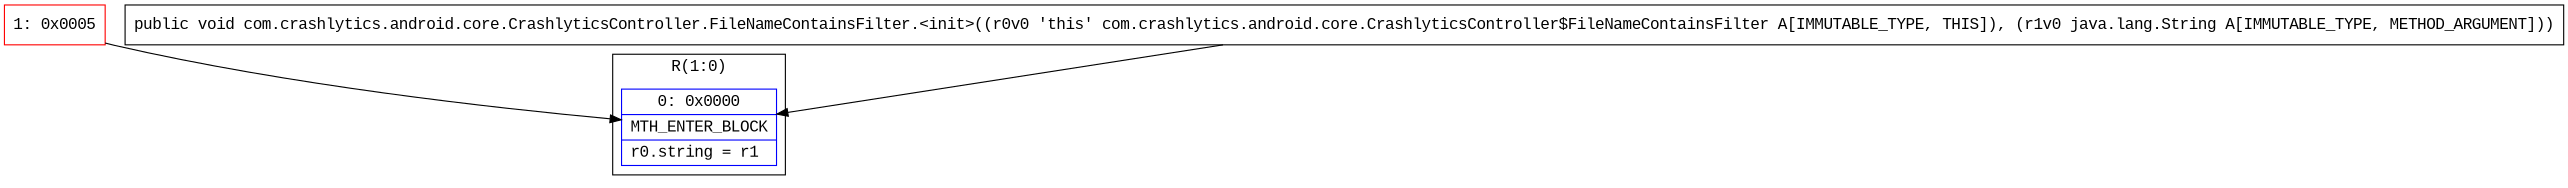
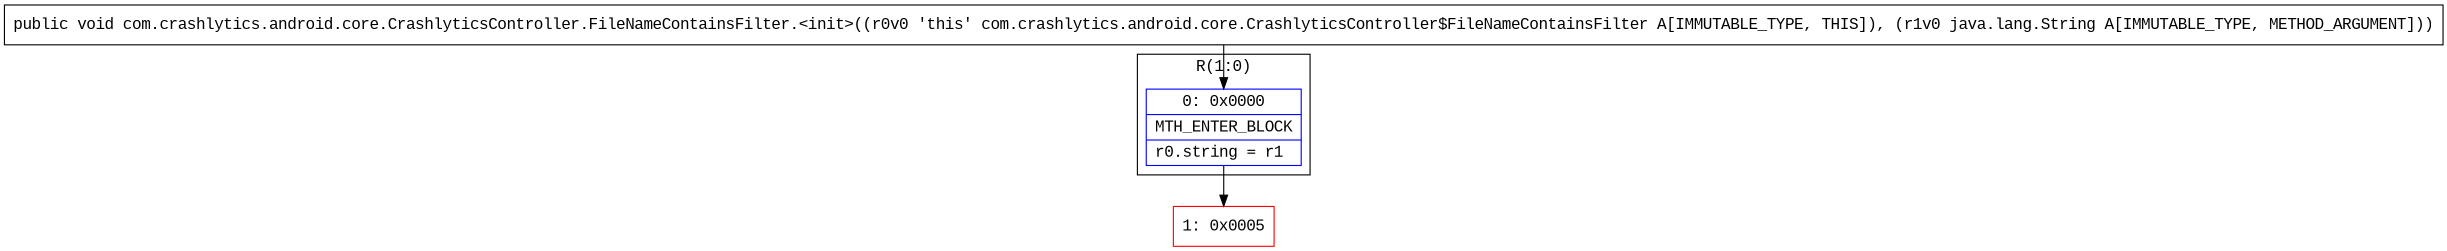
edge "1: 0x0005" -> "0: 0x0000": reversed
